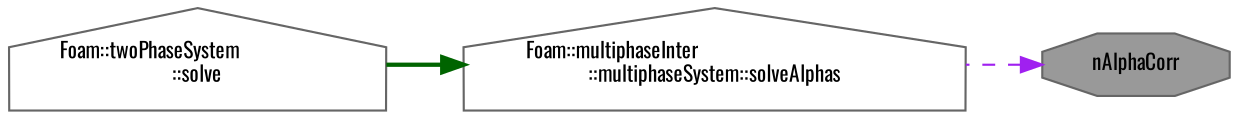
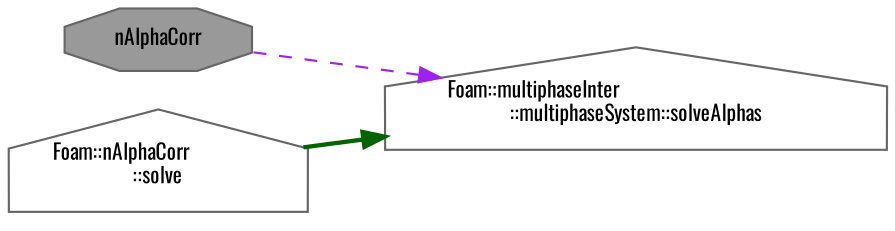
node "Foam::twoPhaseSystem ::solve": label "Foam::twoPhaseSystem ::solve" -> "Foam::nAlphaCorr ::solve"
edge "Foam::multiphaseInter ::multiphaseSystem::solveAlphas" -> "nAlphaCorr": reversed
